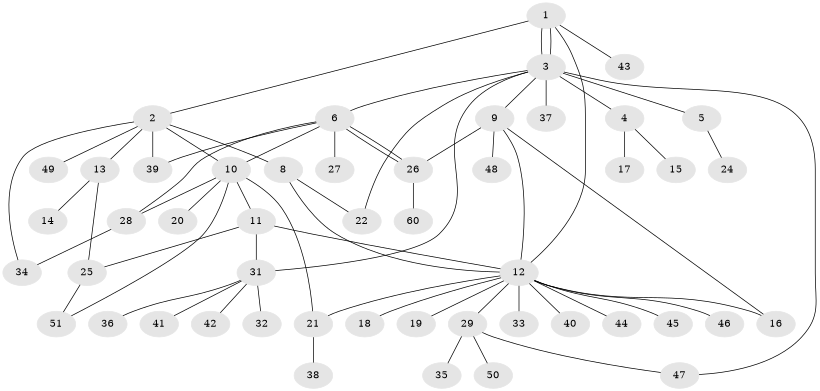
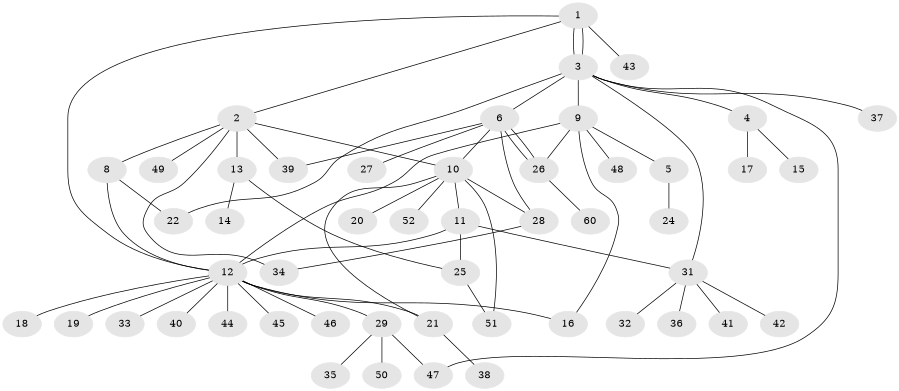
edge "3" -- "5": now "9" -- "5"
node "52": added
